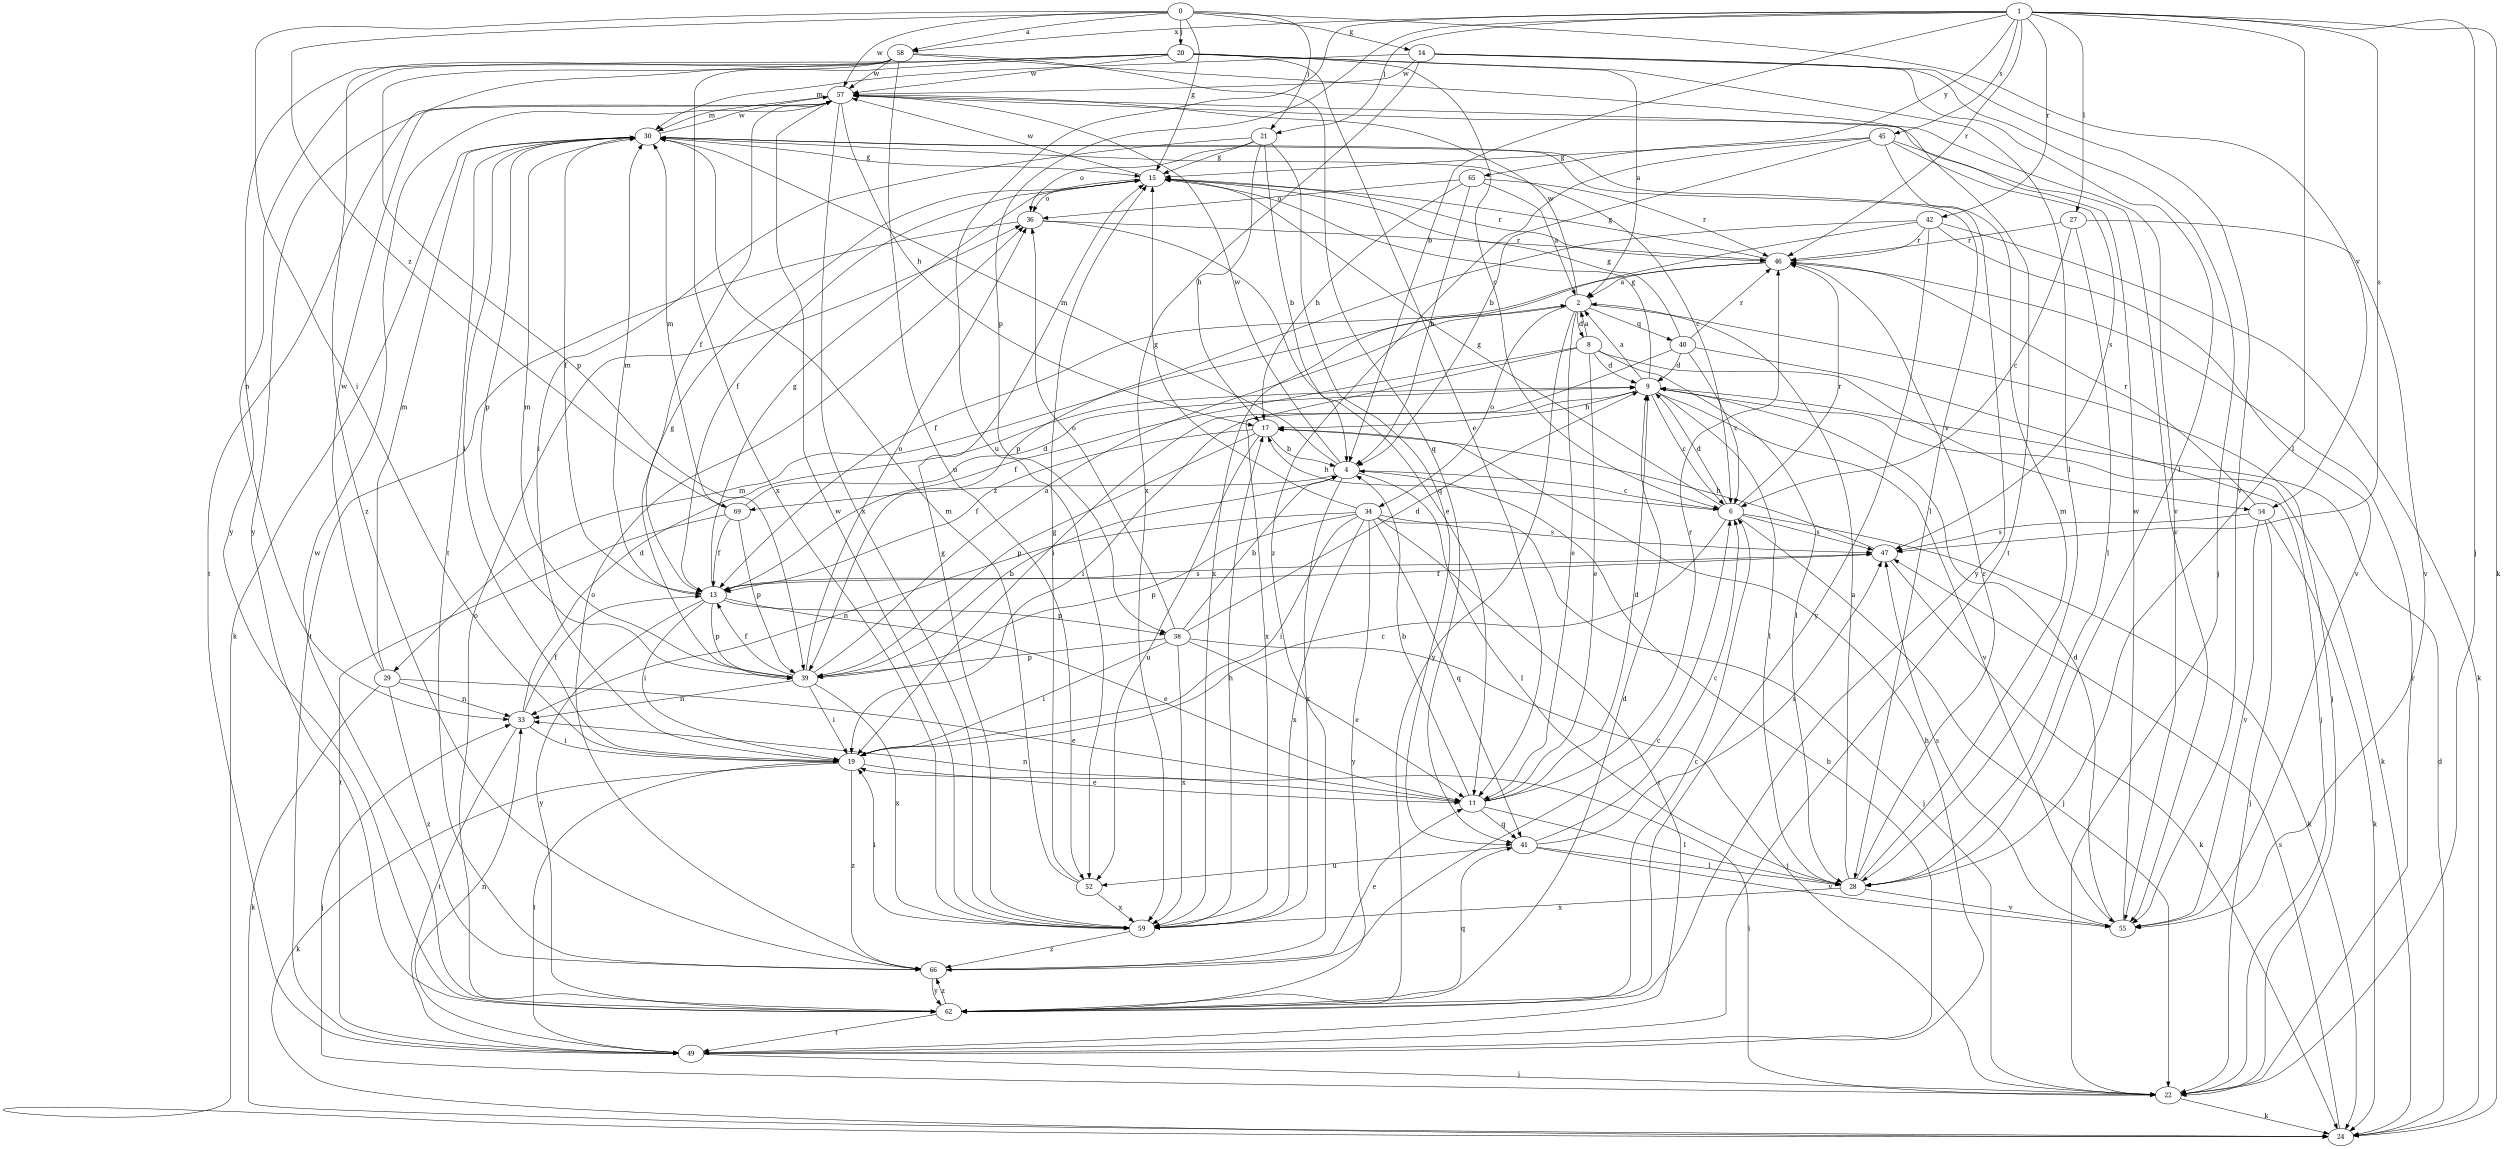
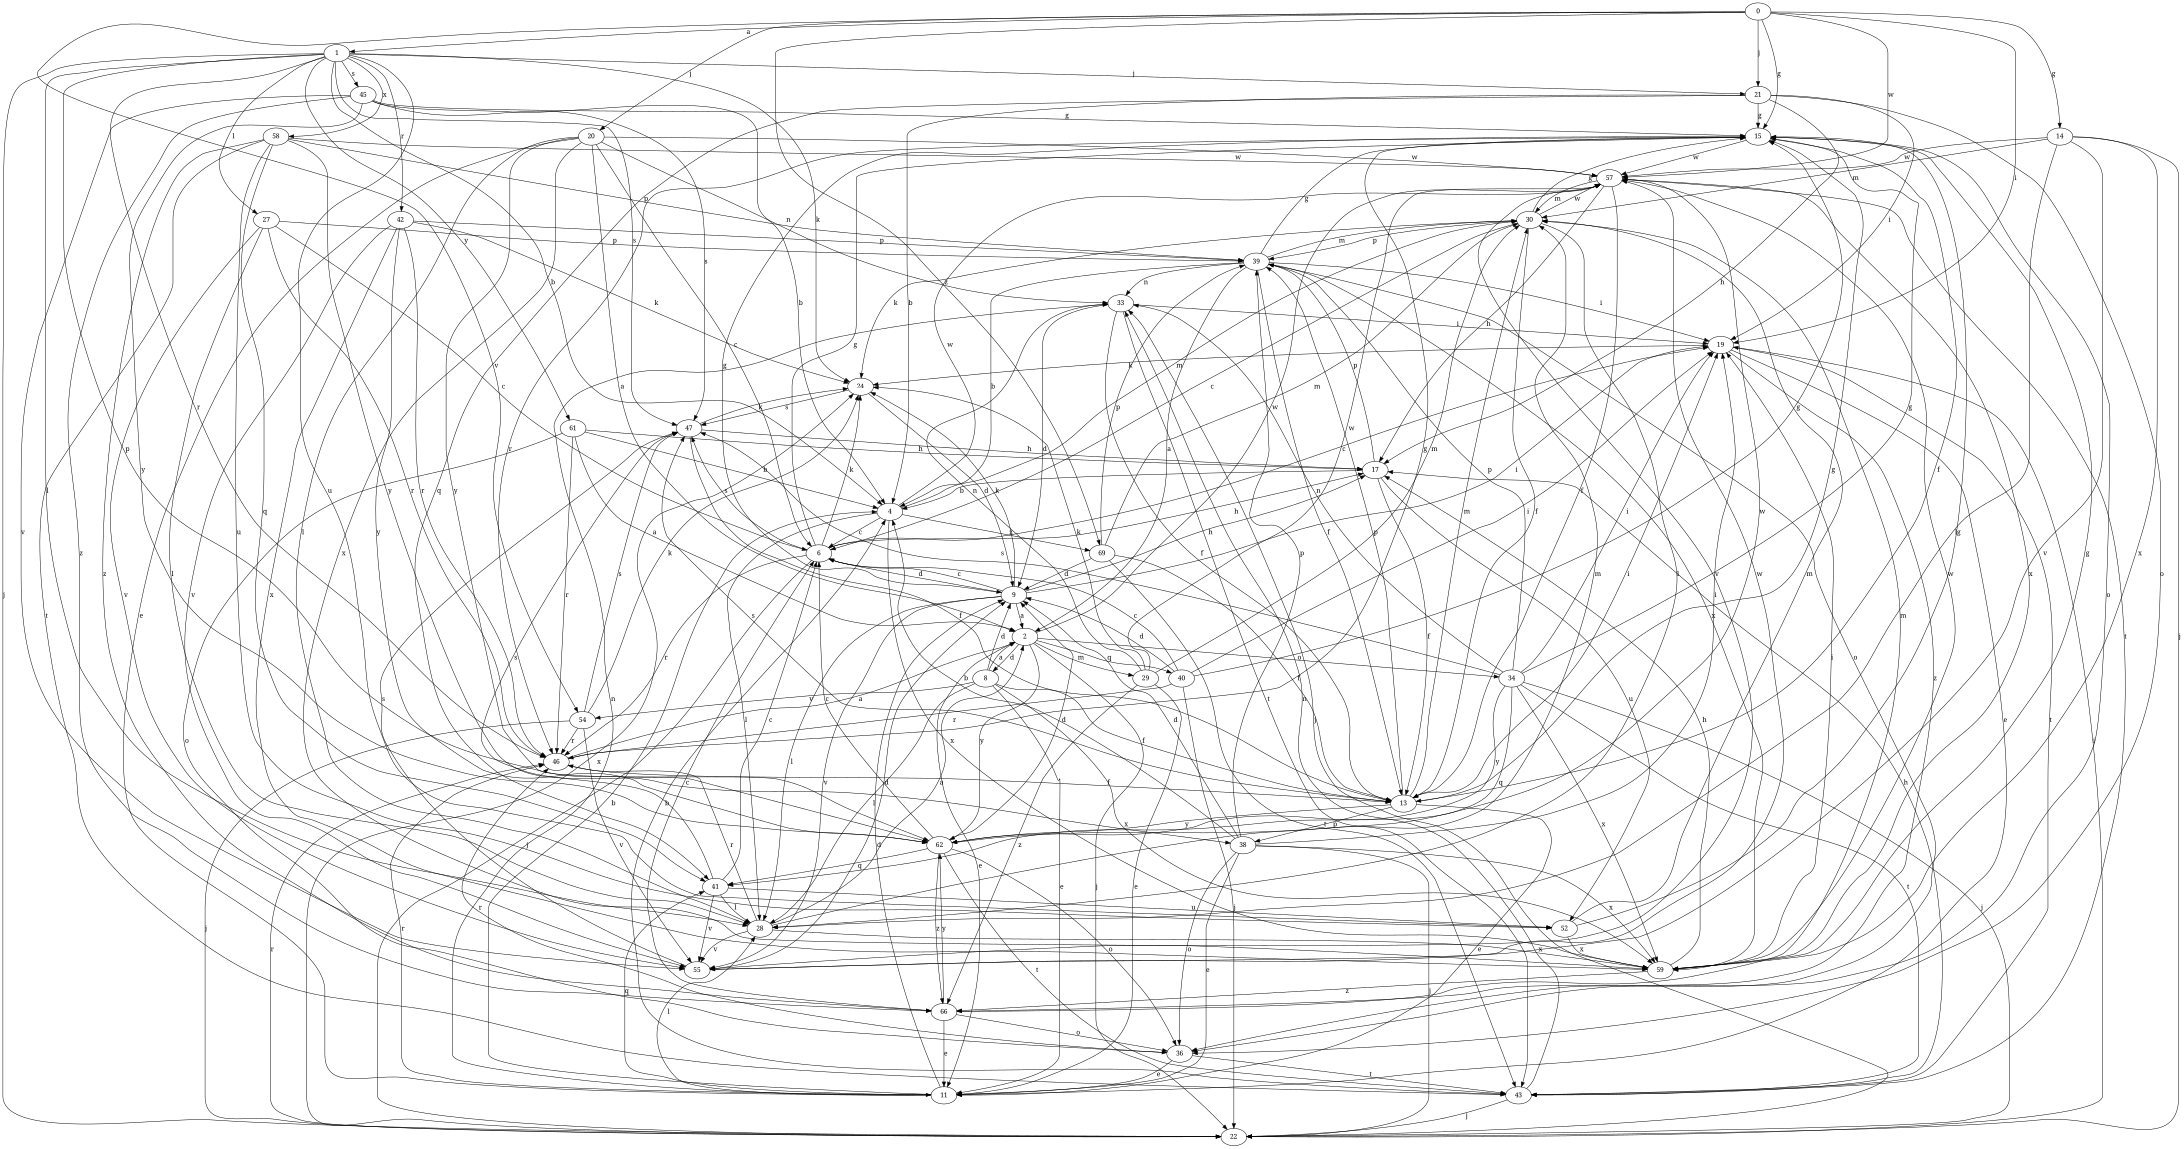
edge "0" -> "58": now "0" -> "1"
node "65": label "65" -> "61"
edge "27" -> "39": added, label "p"
edge "30" -> "19": removed, label "i"
edge "66" -> "30": label "t" -> "m"
node "49": label "49" -> "43"
edge "22" -> "24": label "k" -> "x"
